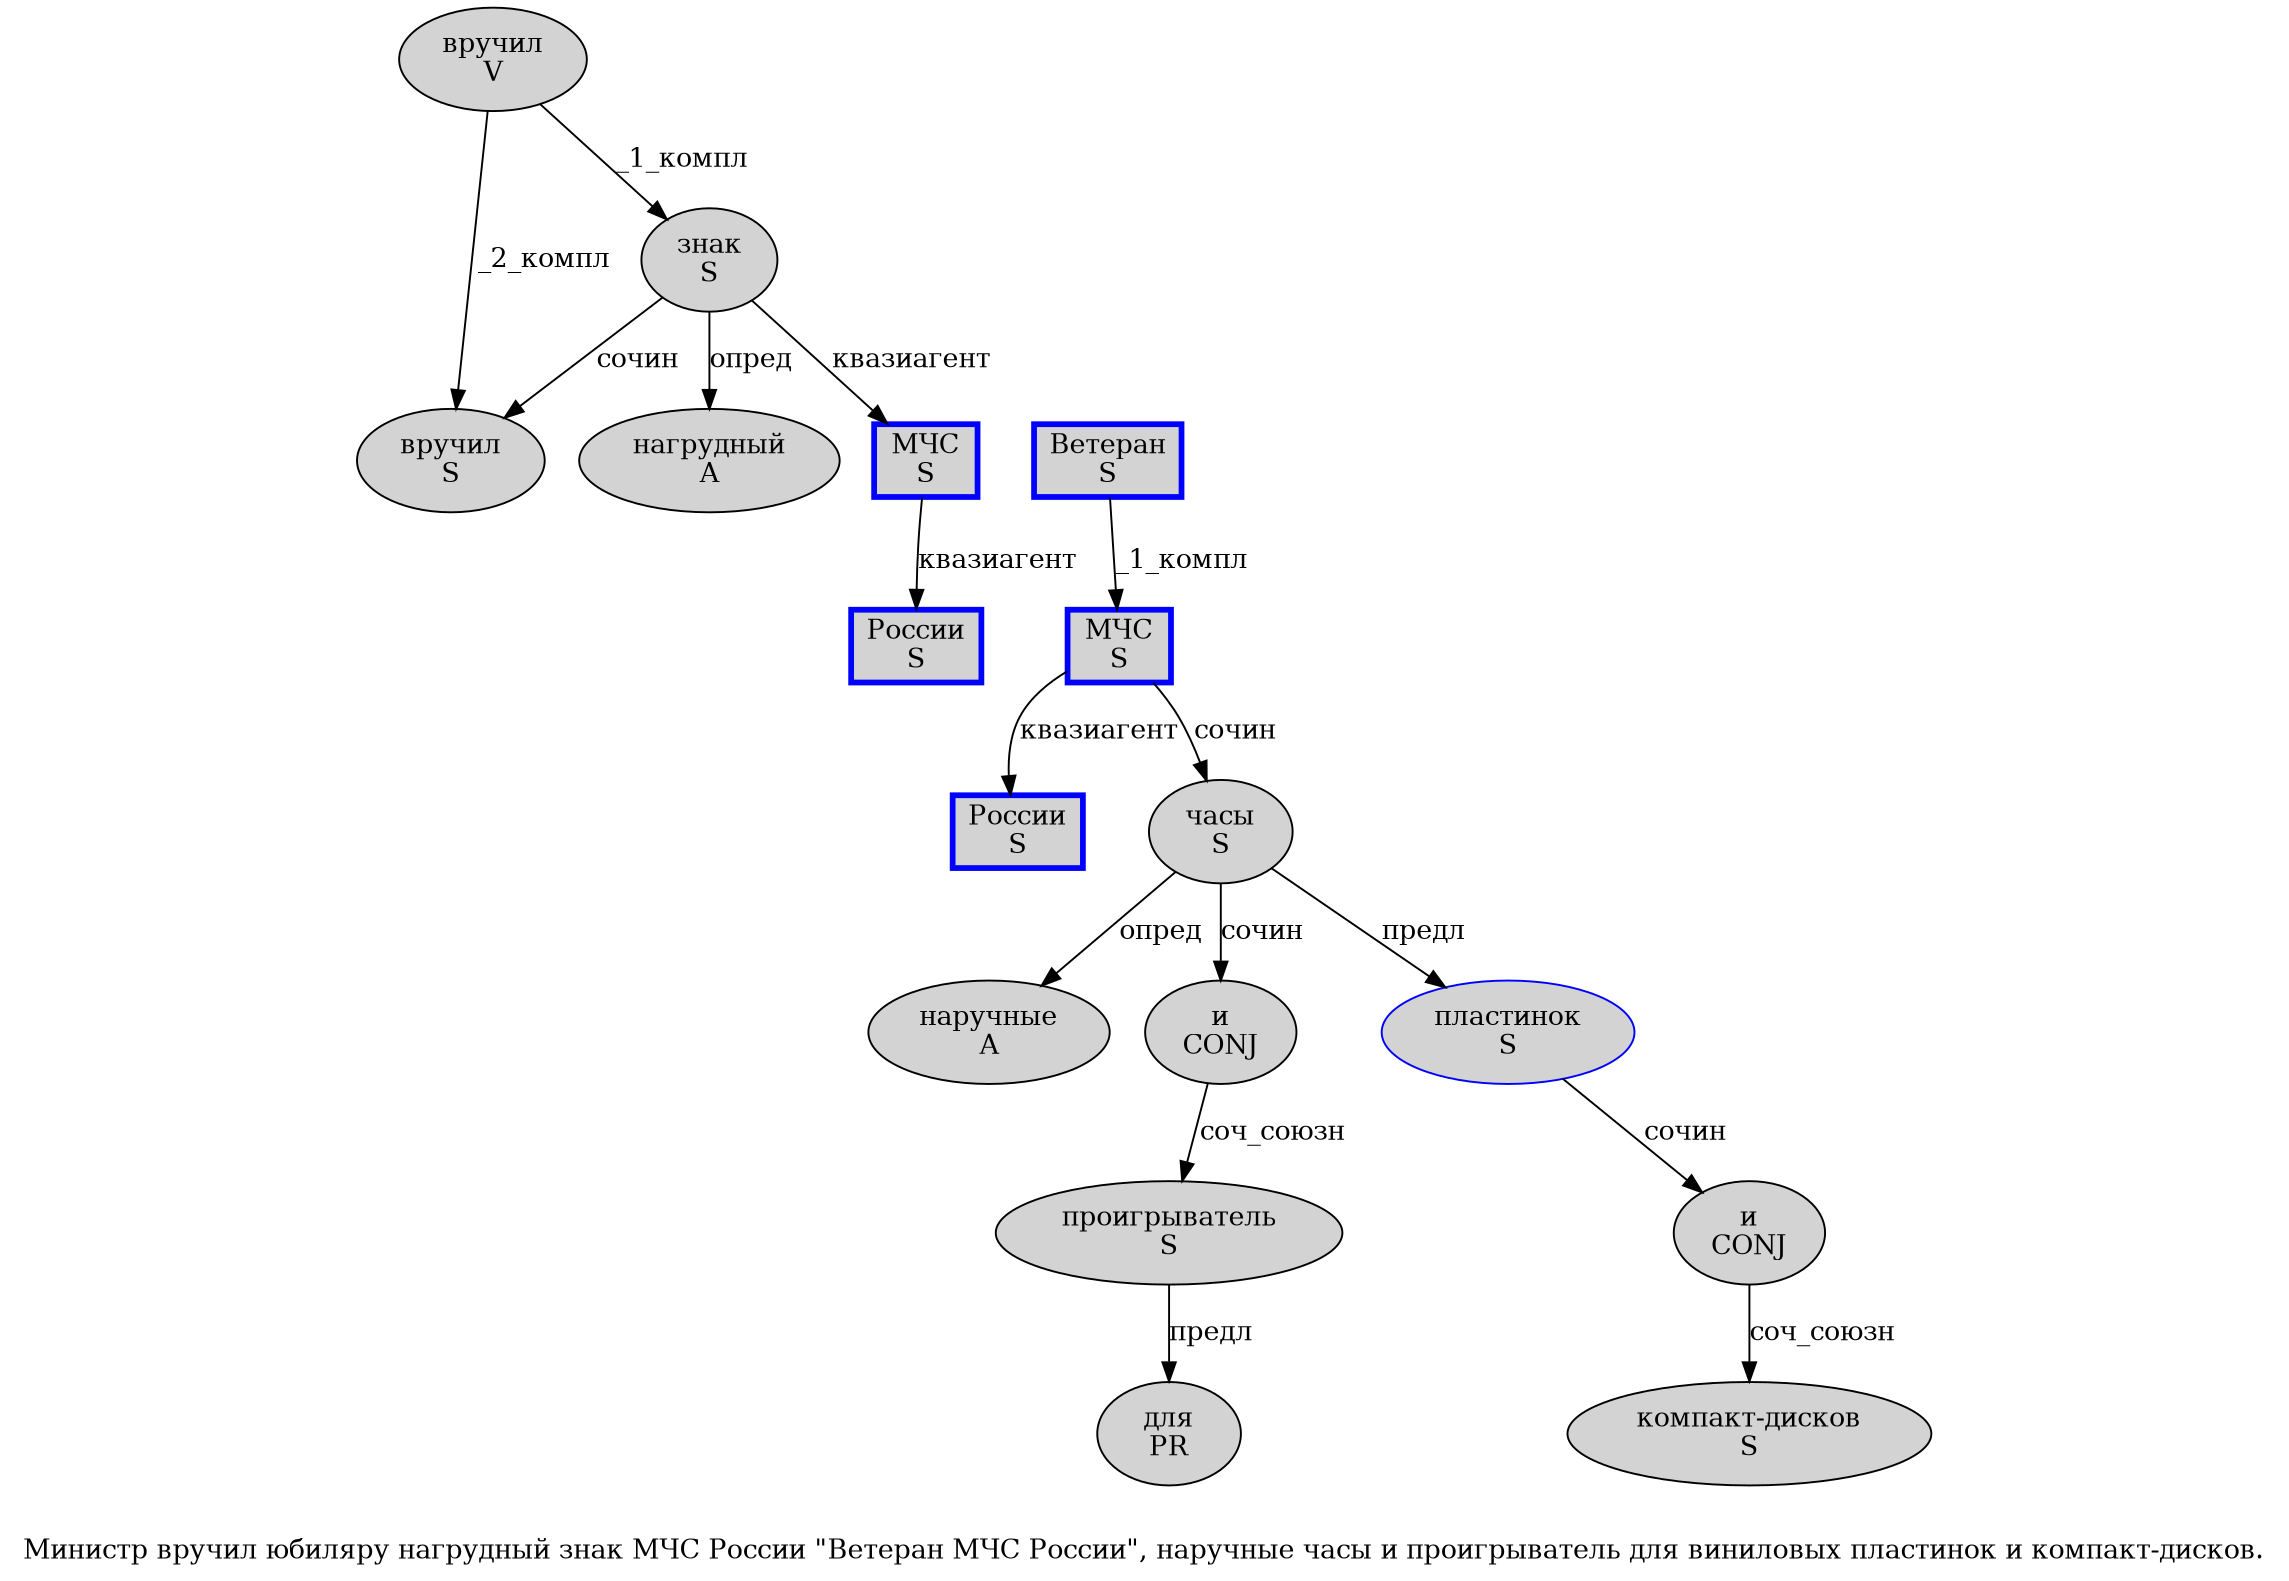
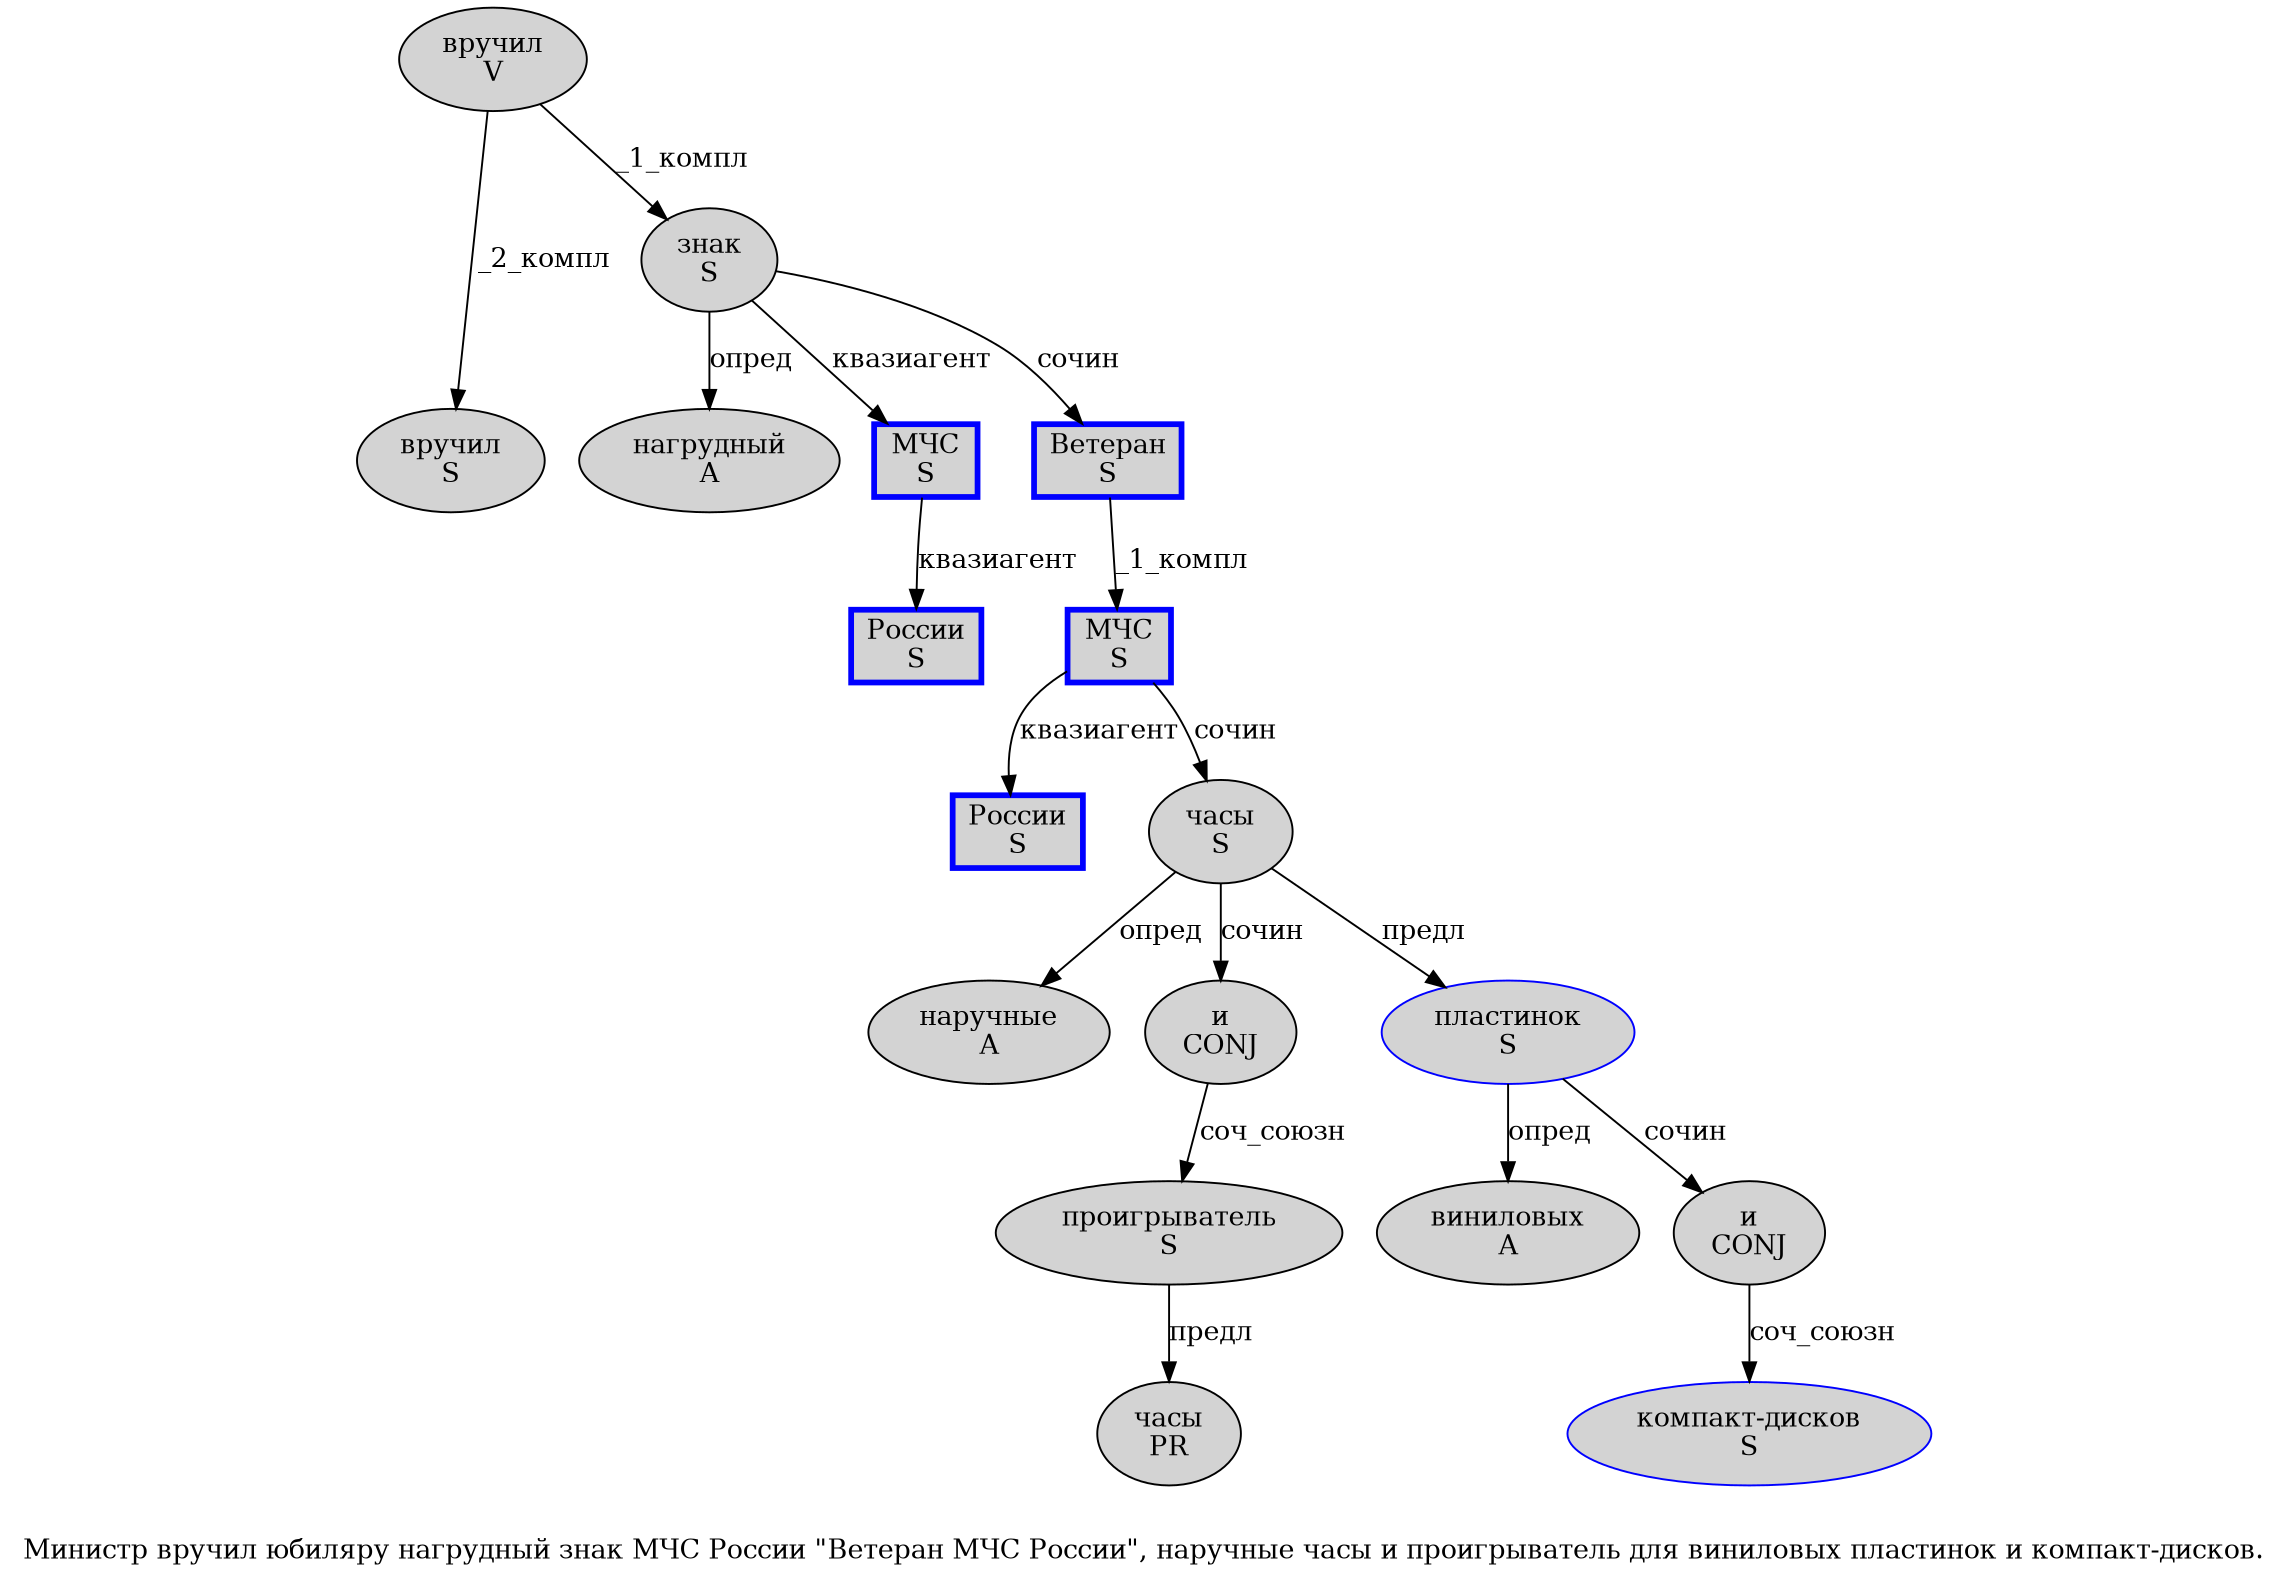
edge "знак S" -> "вручил S": now "знак S" -> "Ветеран S"
node "виниловых A": added
node "для PR": label "для PR" -> "часы PR"
node "компакт-дисков S": color black -> blue
